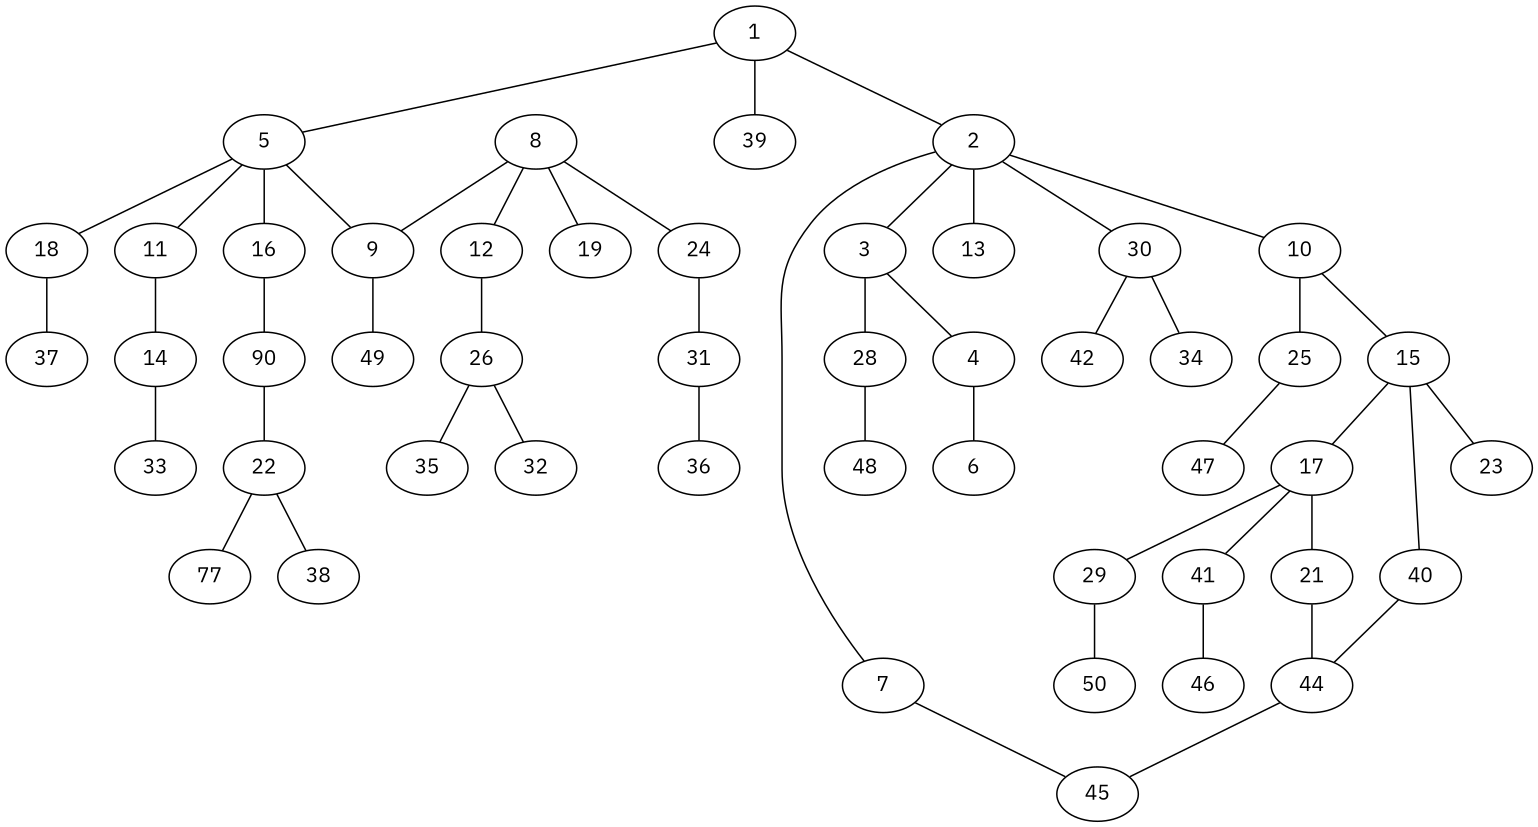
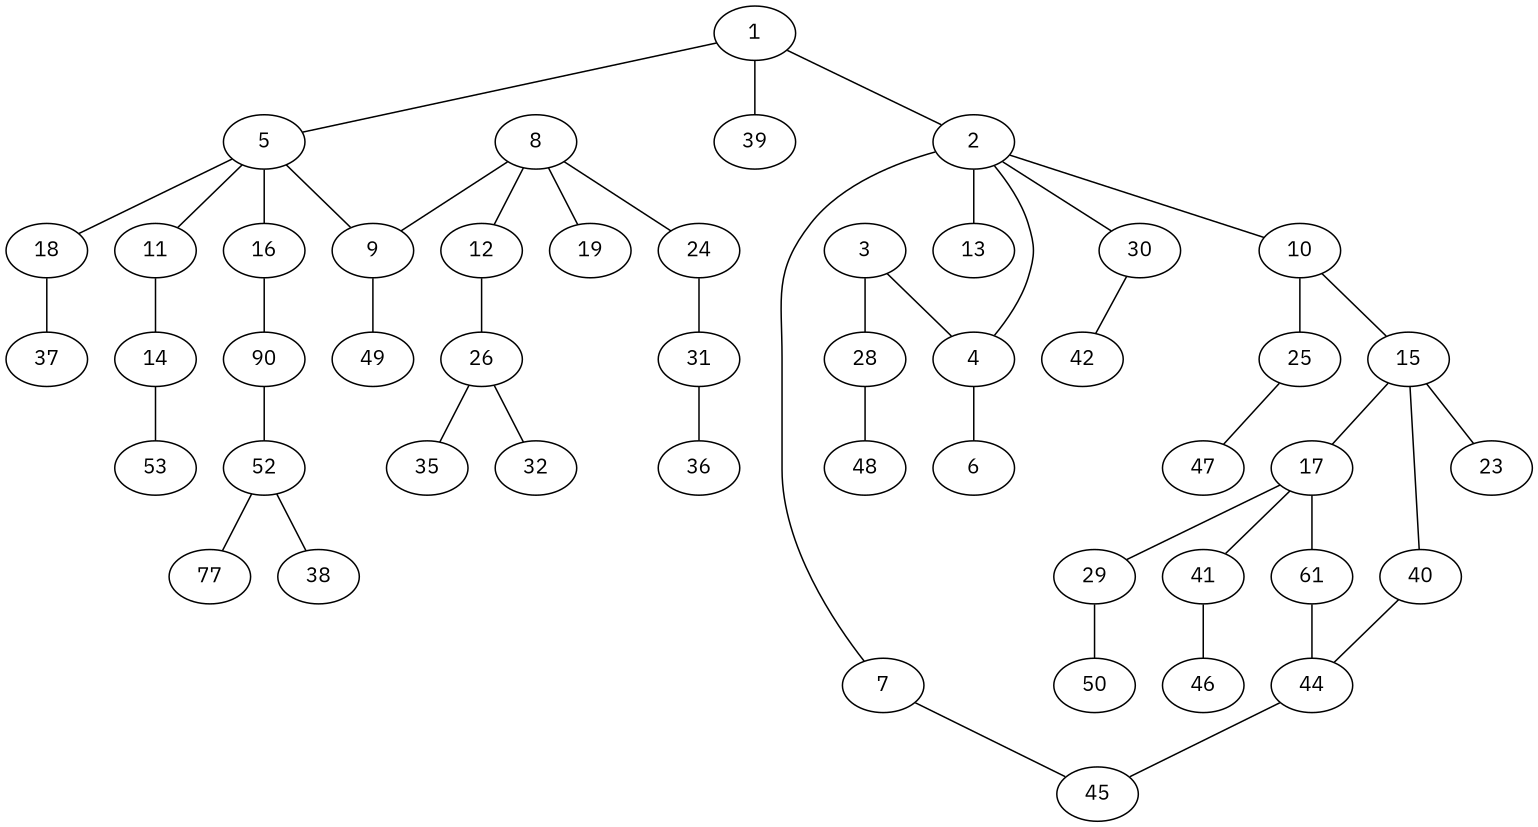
edge "2" -- "3": now "2" -- "4"
node "34": removed
node "33": label "33" -> "53"
node "22": label "22" -> "52"
node "21": label "21" -> "61"
